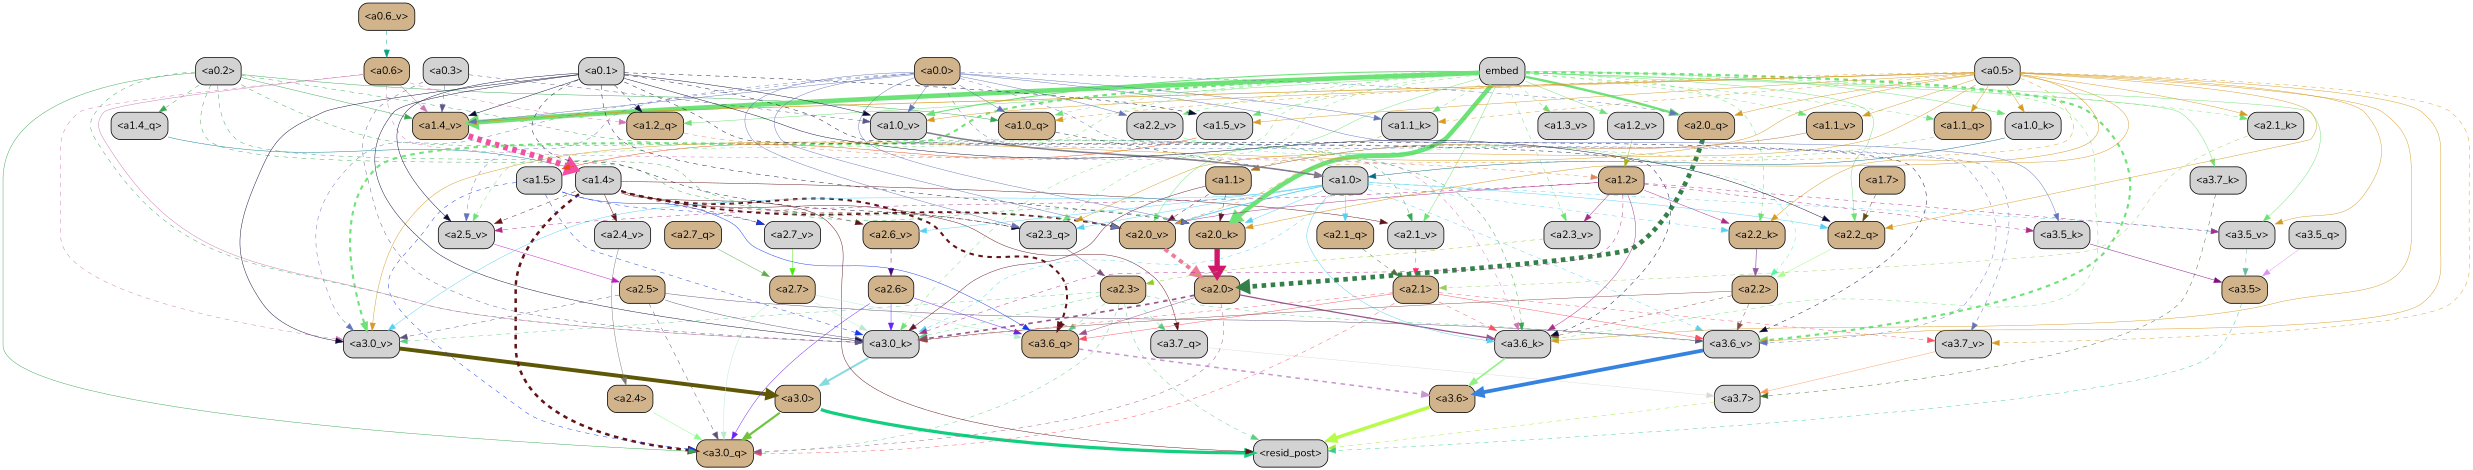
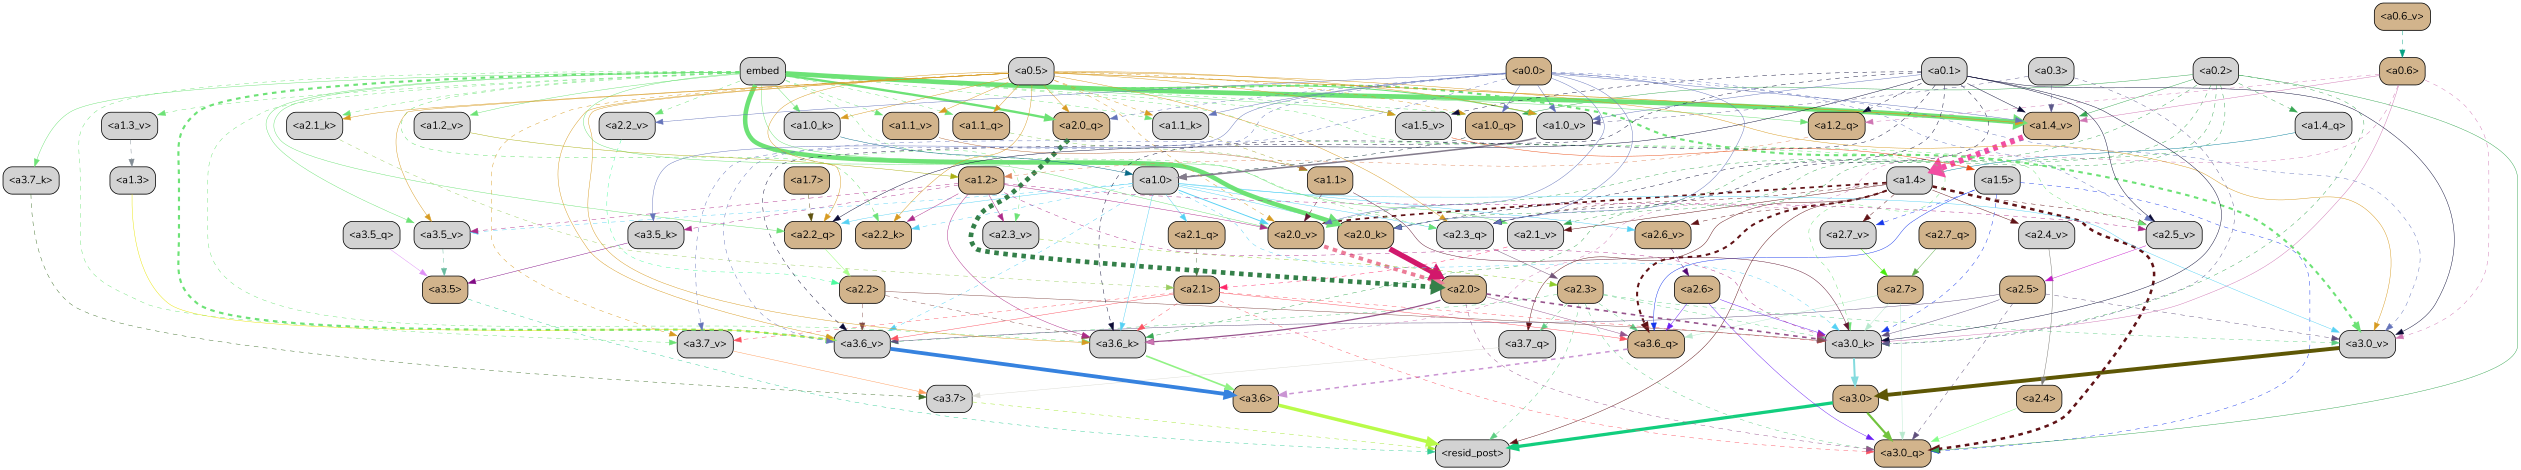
edge "<a0.1>" -> "<a1.0_v>": color #0b0b35 -> #6574ba
edge "embed" -> "<a1.5_v>": style dashed -> bold
edge "embed" -> "<a3.7_v>": added
edge "<a0.5>" -> "<a2.0_k>": removed
node "<a1.3>": added
edge "<a1.1>" -> "<a2.0_k>": removed
edge "<a2.2_k>" -> "<a2.2>": removed
